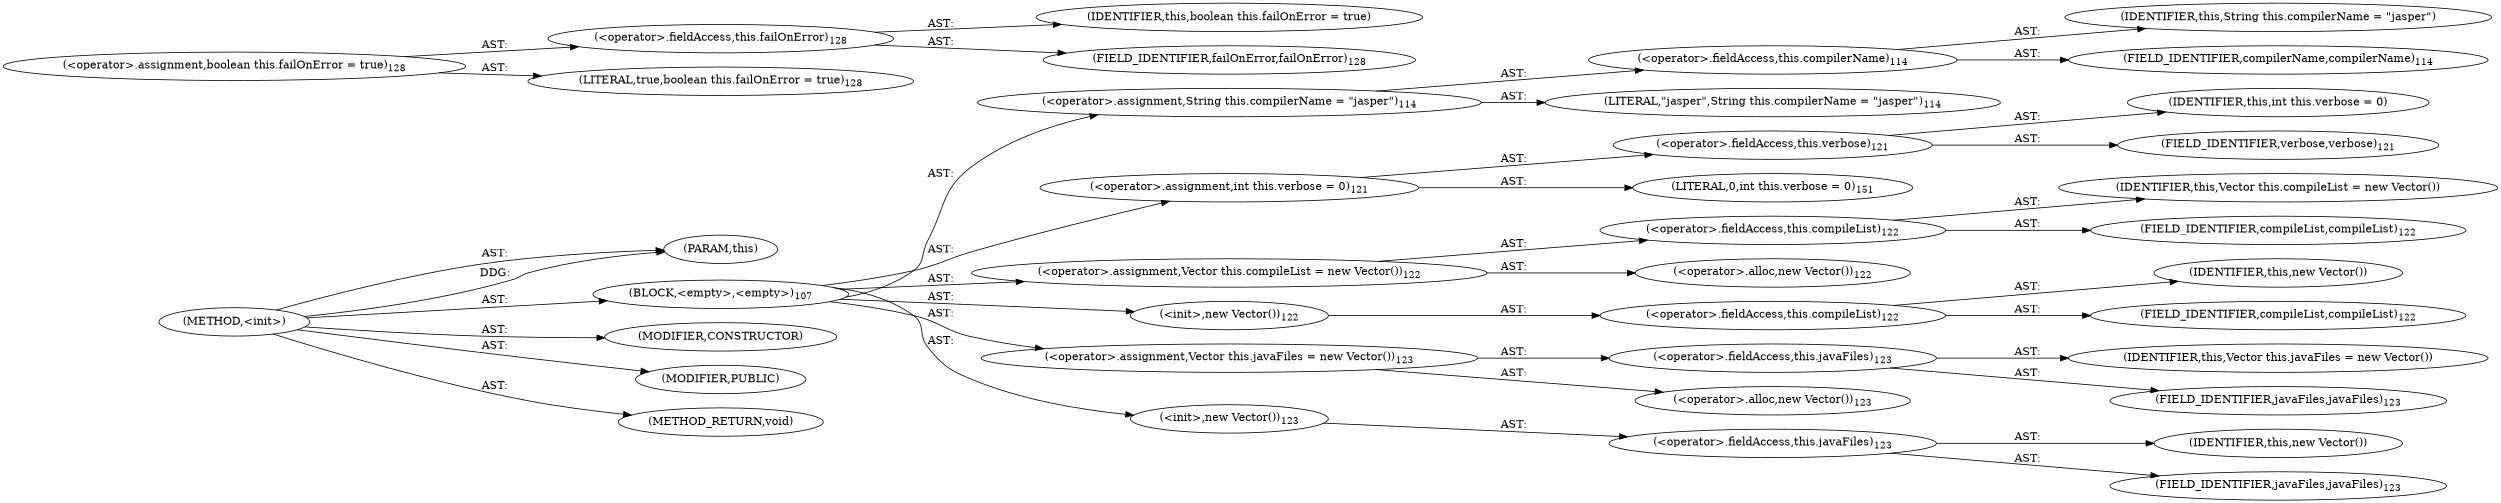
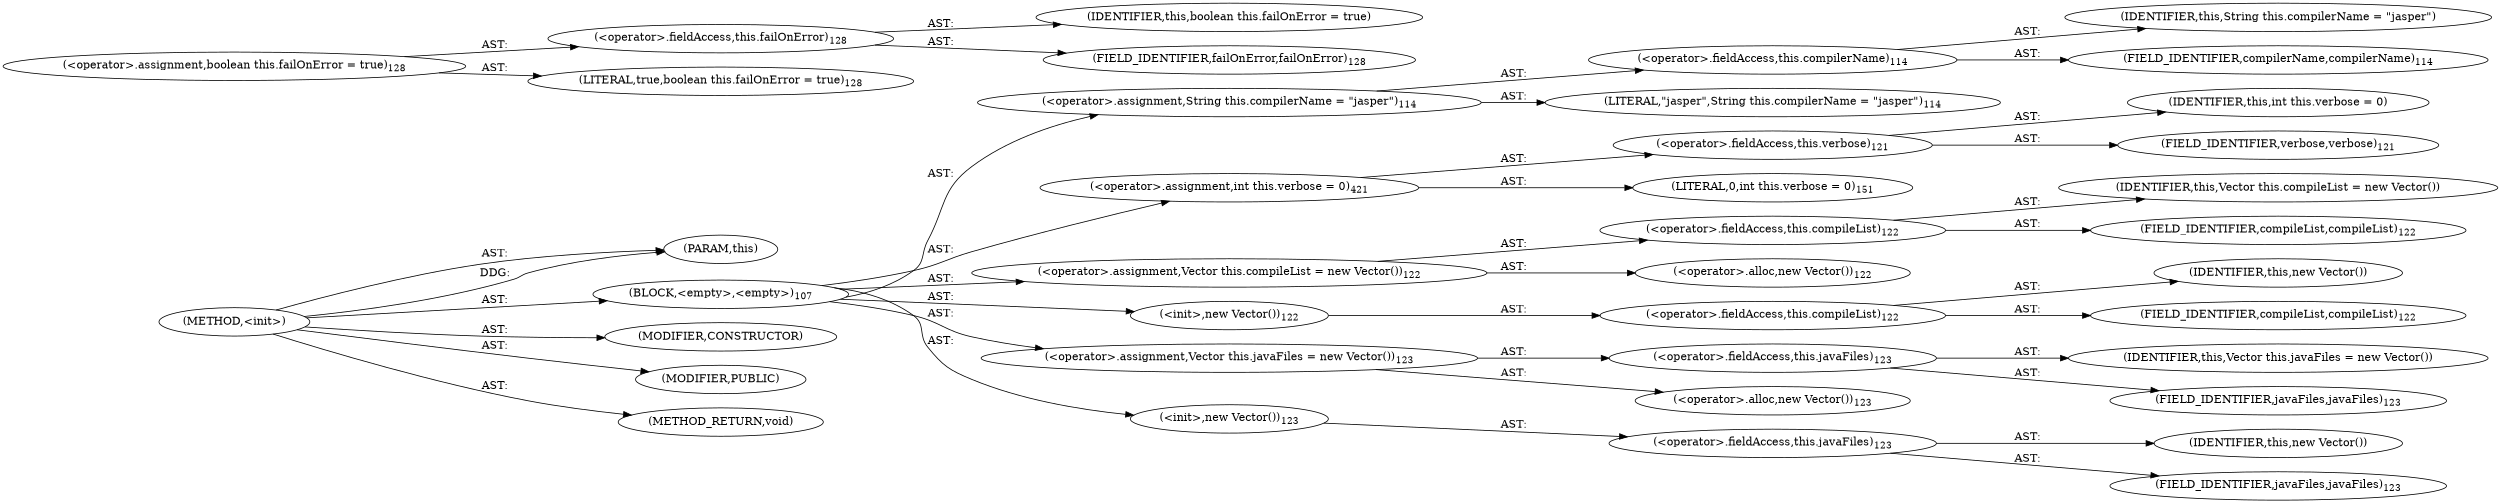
node "(<operator>.assignment,int this.verbose = 0)": text "121" -> "421"
